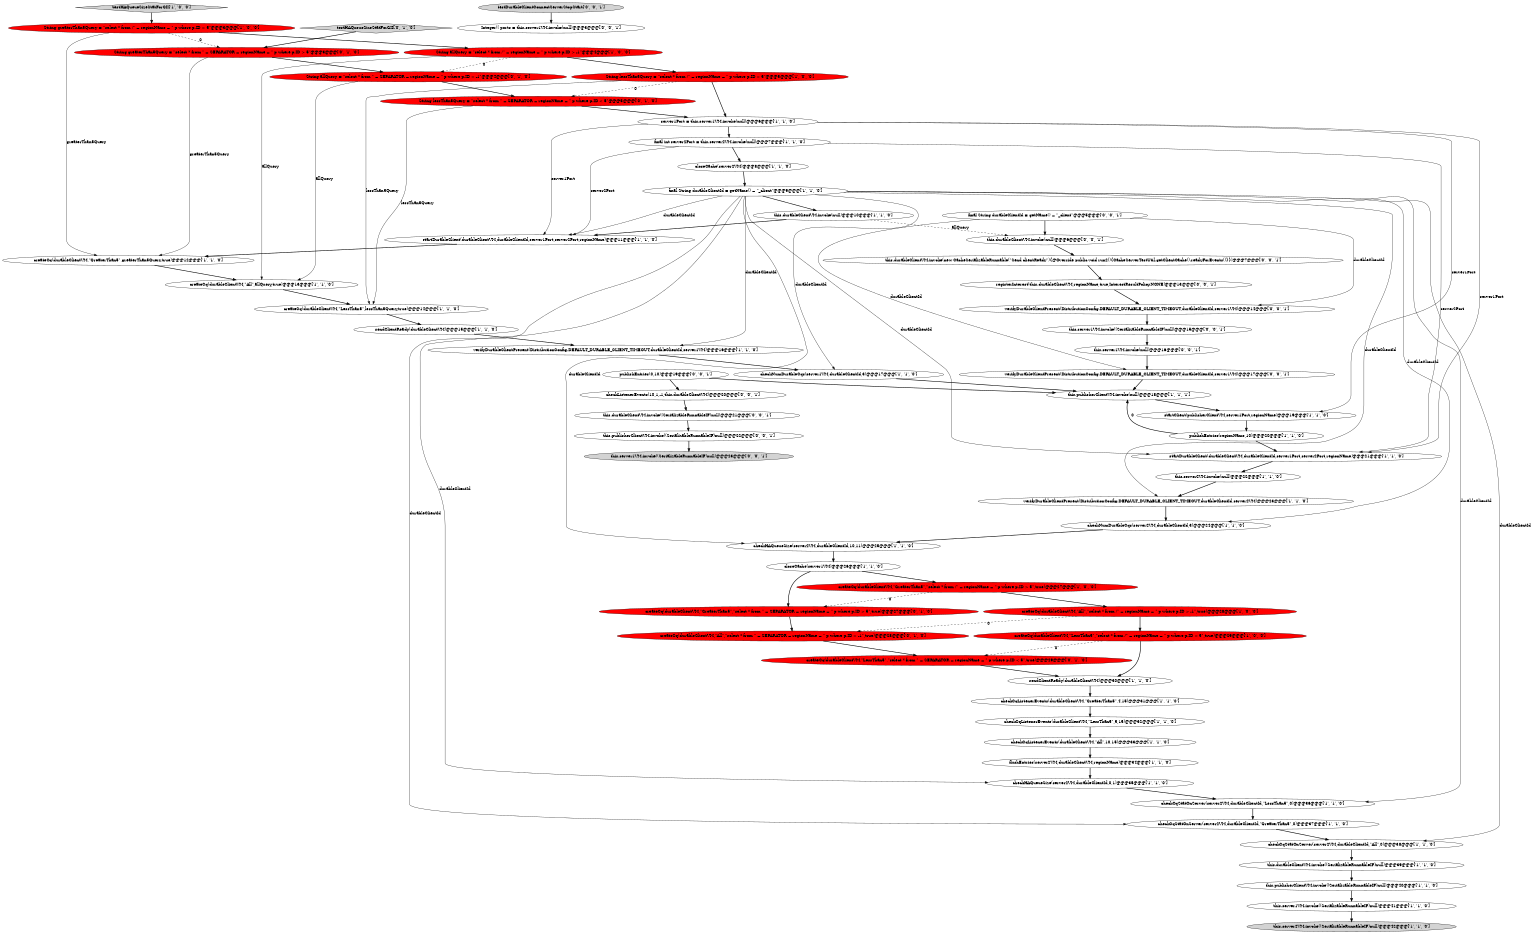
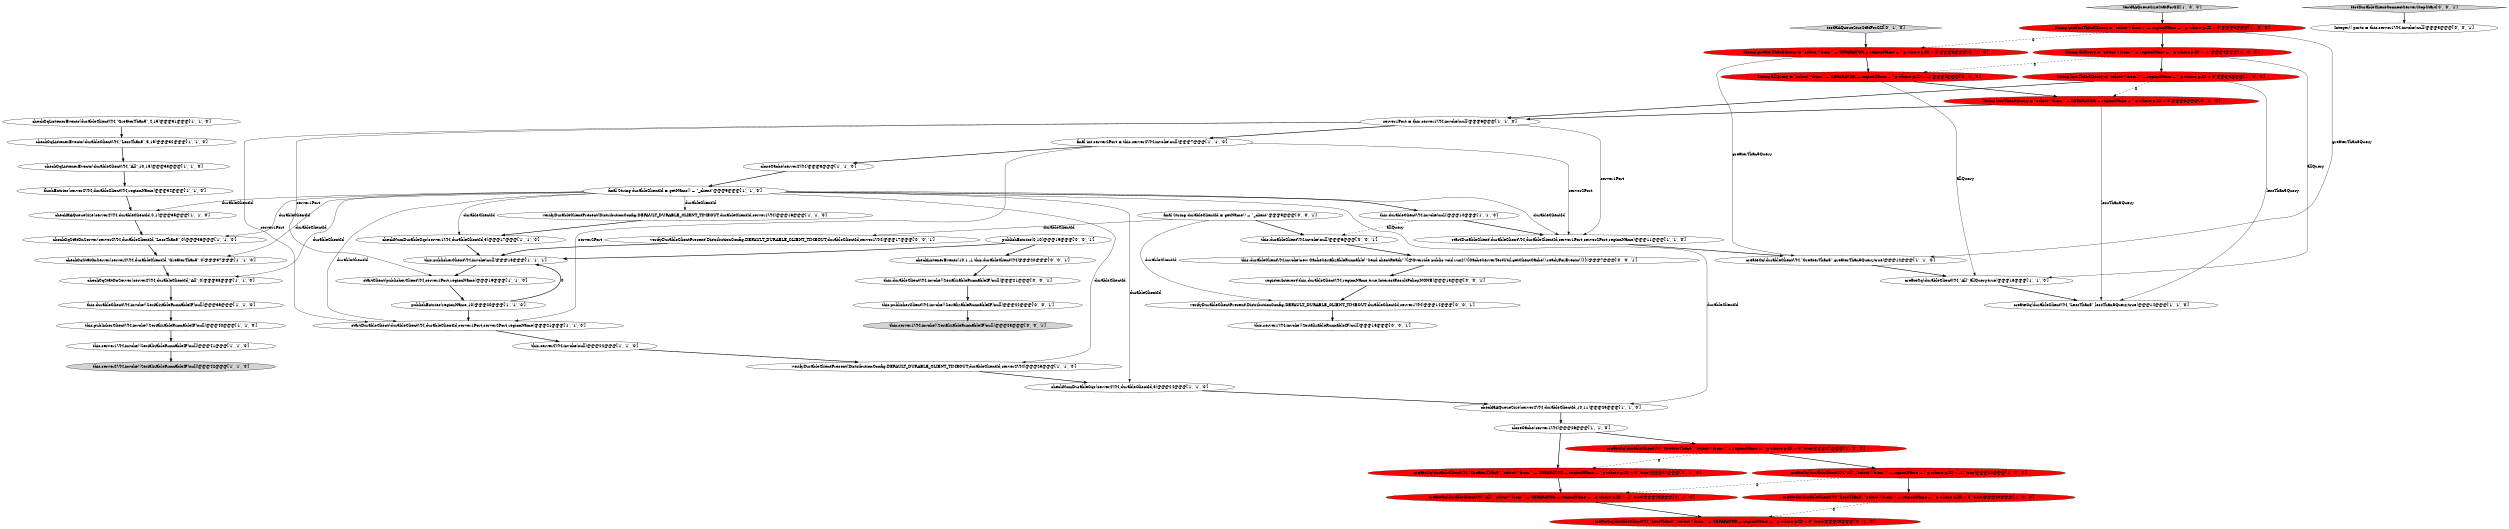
node "testDurableClientConnectServerStopStart['0', '0', '1']": shape ellipse -> diamond
node "sendClientReady(durableClientVM)@@@15@@@['1', '1', '0']": removed
node "this.server1VM.invoke(null)@@@16@@@['0', '0', '1']": removed
node "sendClientReady(durableClientVM)@@@30@@@['1', '1', '0']": removed
